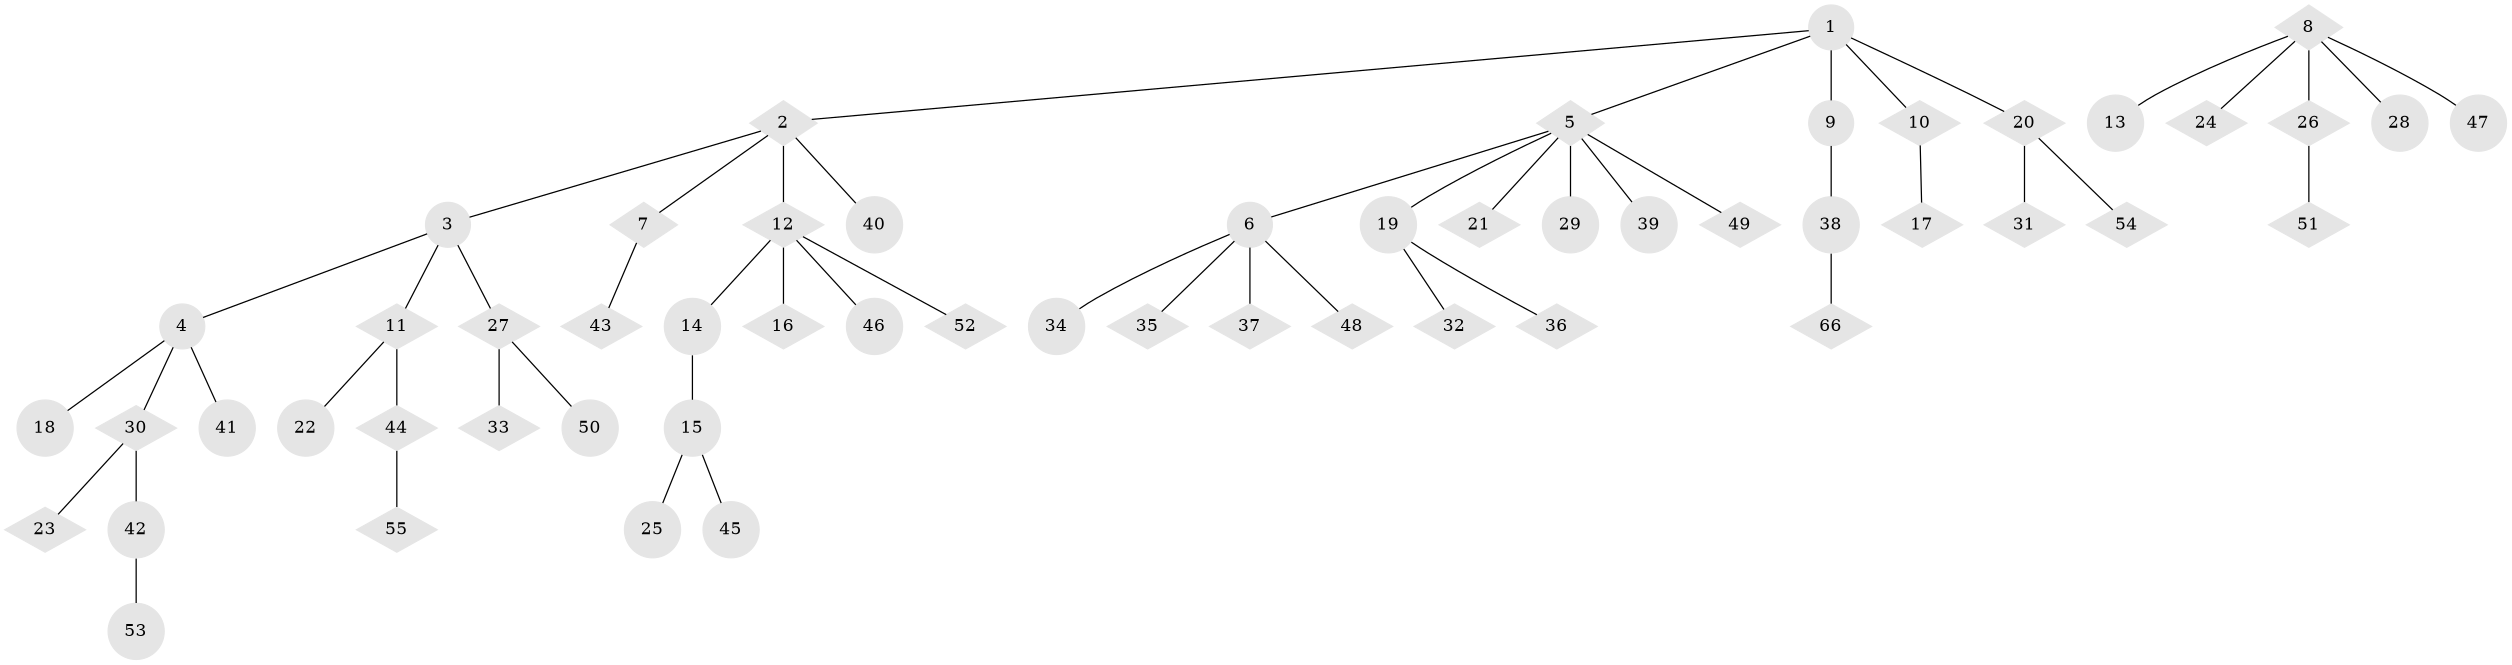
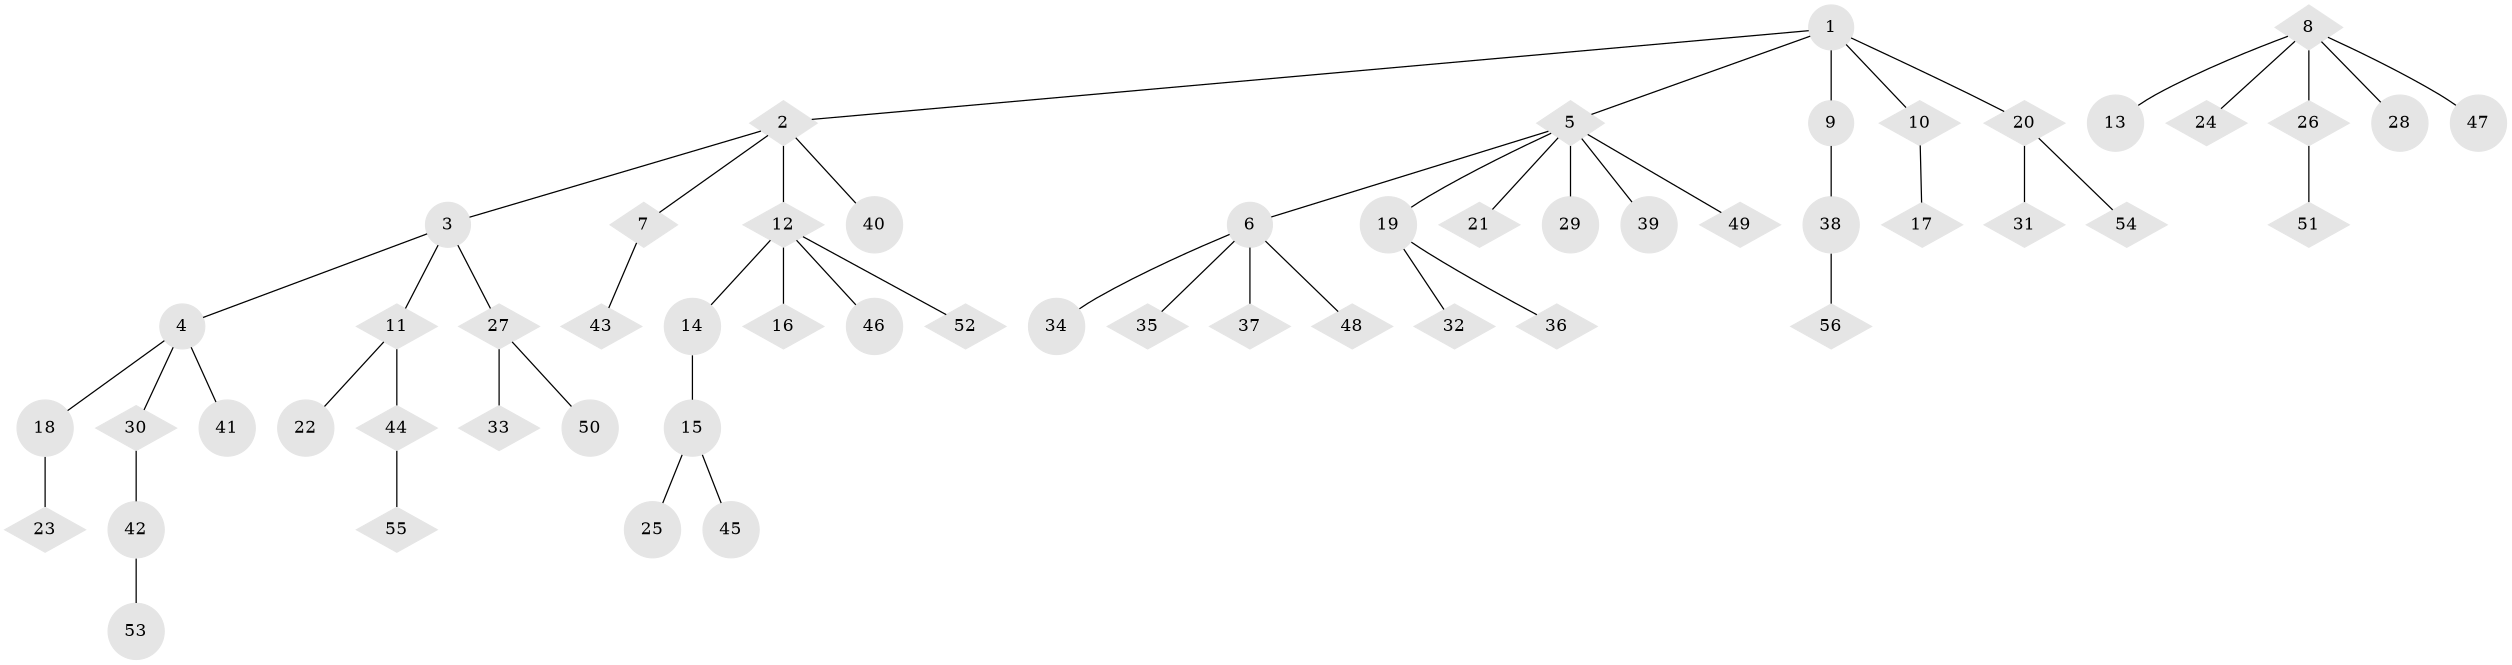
node "66": label "66" -> "56"
edge "30" -- "23": now "18" -- "23"
